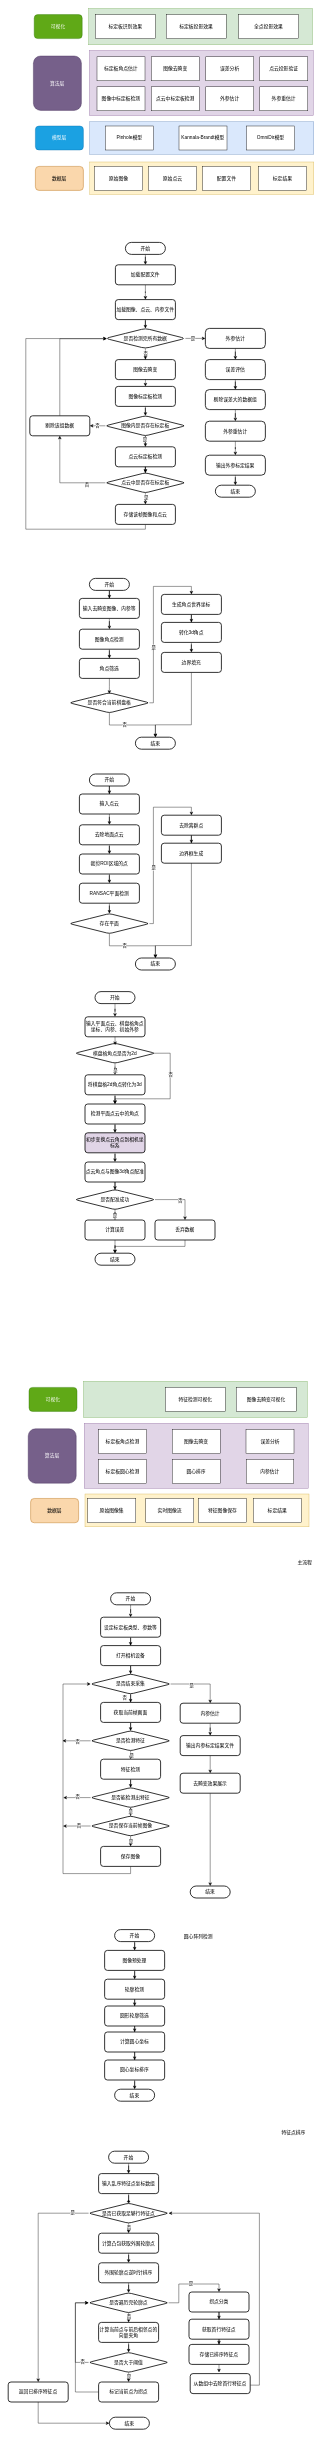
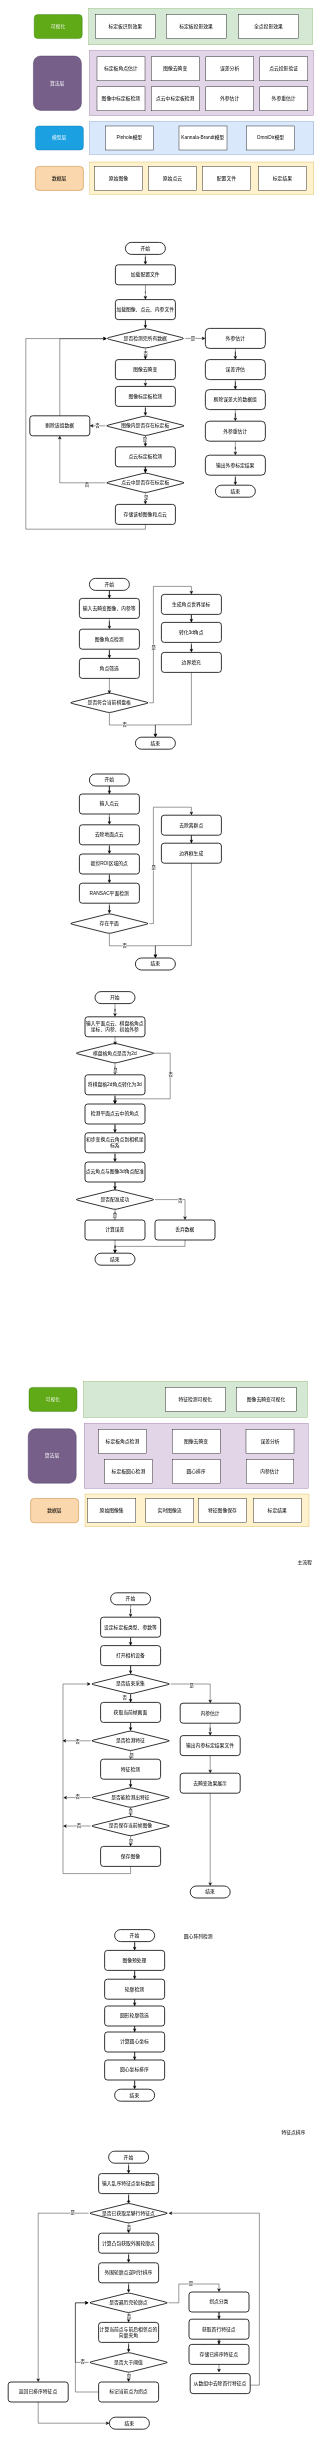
node "初步变换点云角点到相机坐标系": fillcolor #e1d5e7 -> #ffffff
node "标定板圆心检测": moved (123, 1471) -> (129, 1471)
